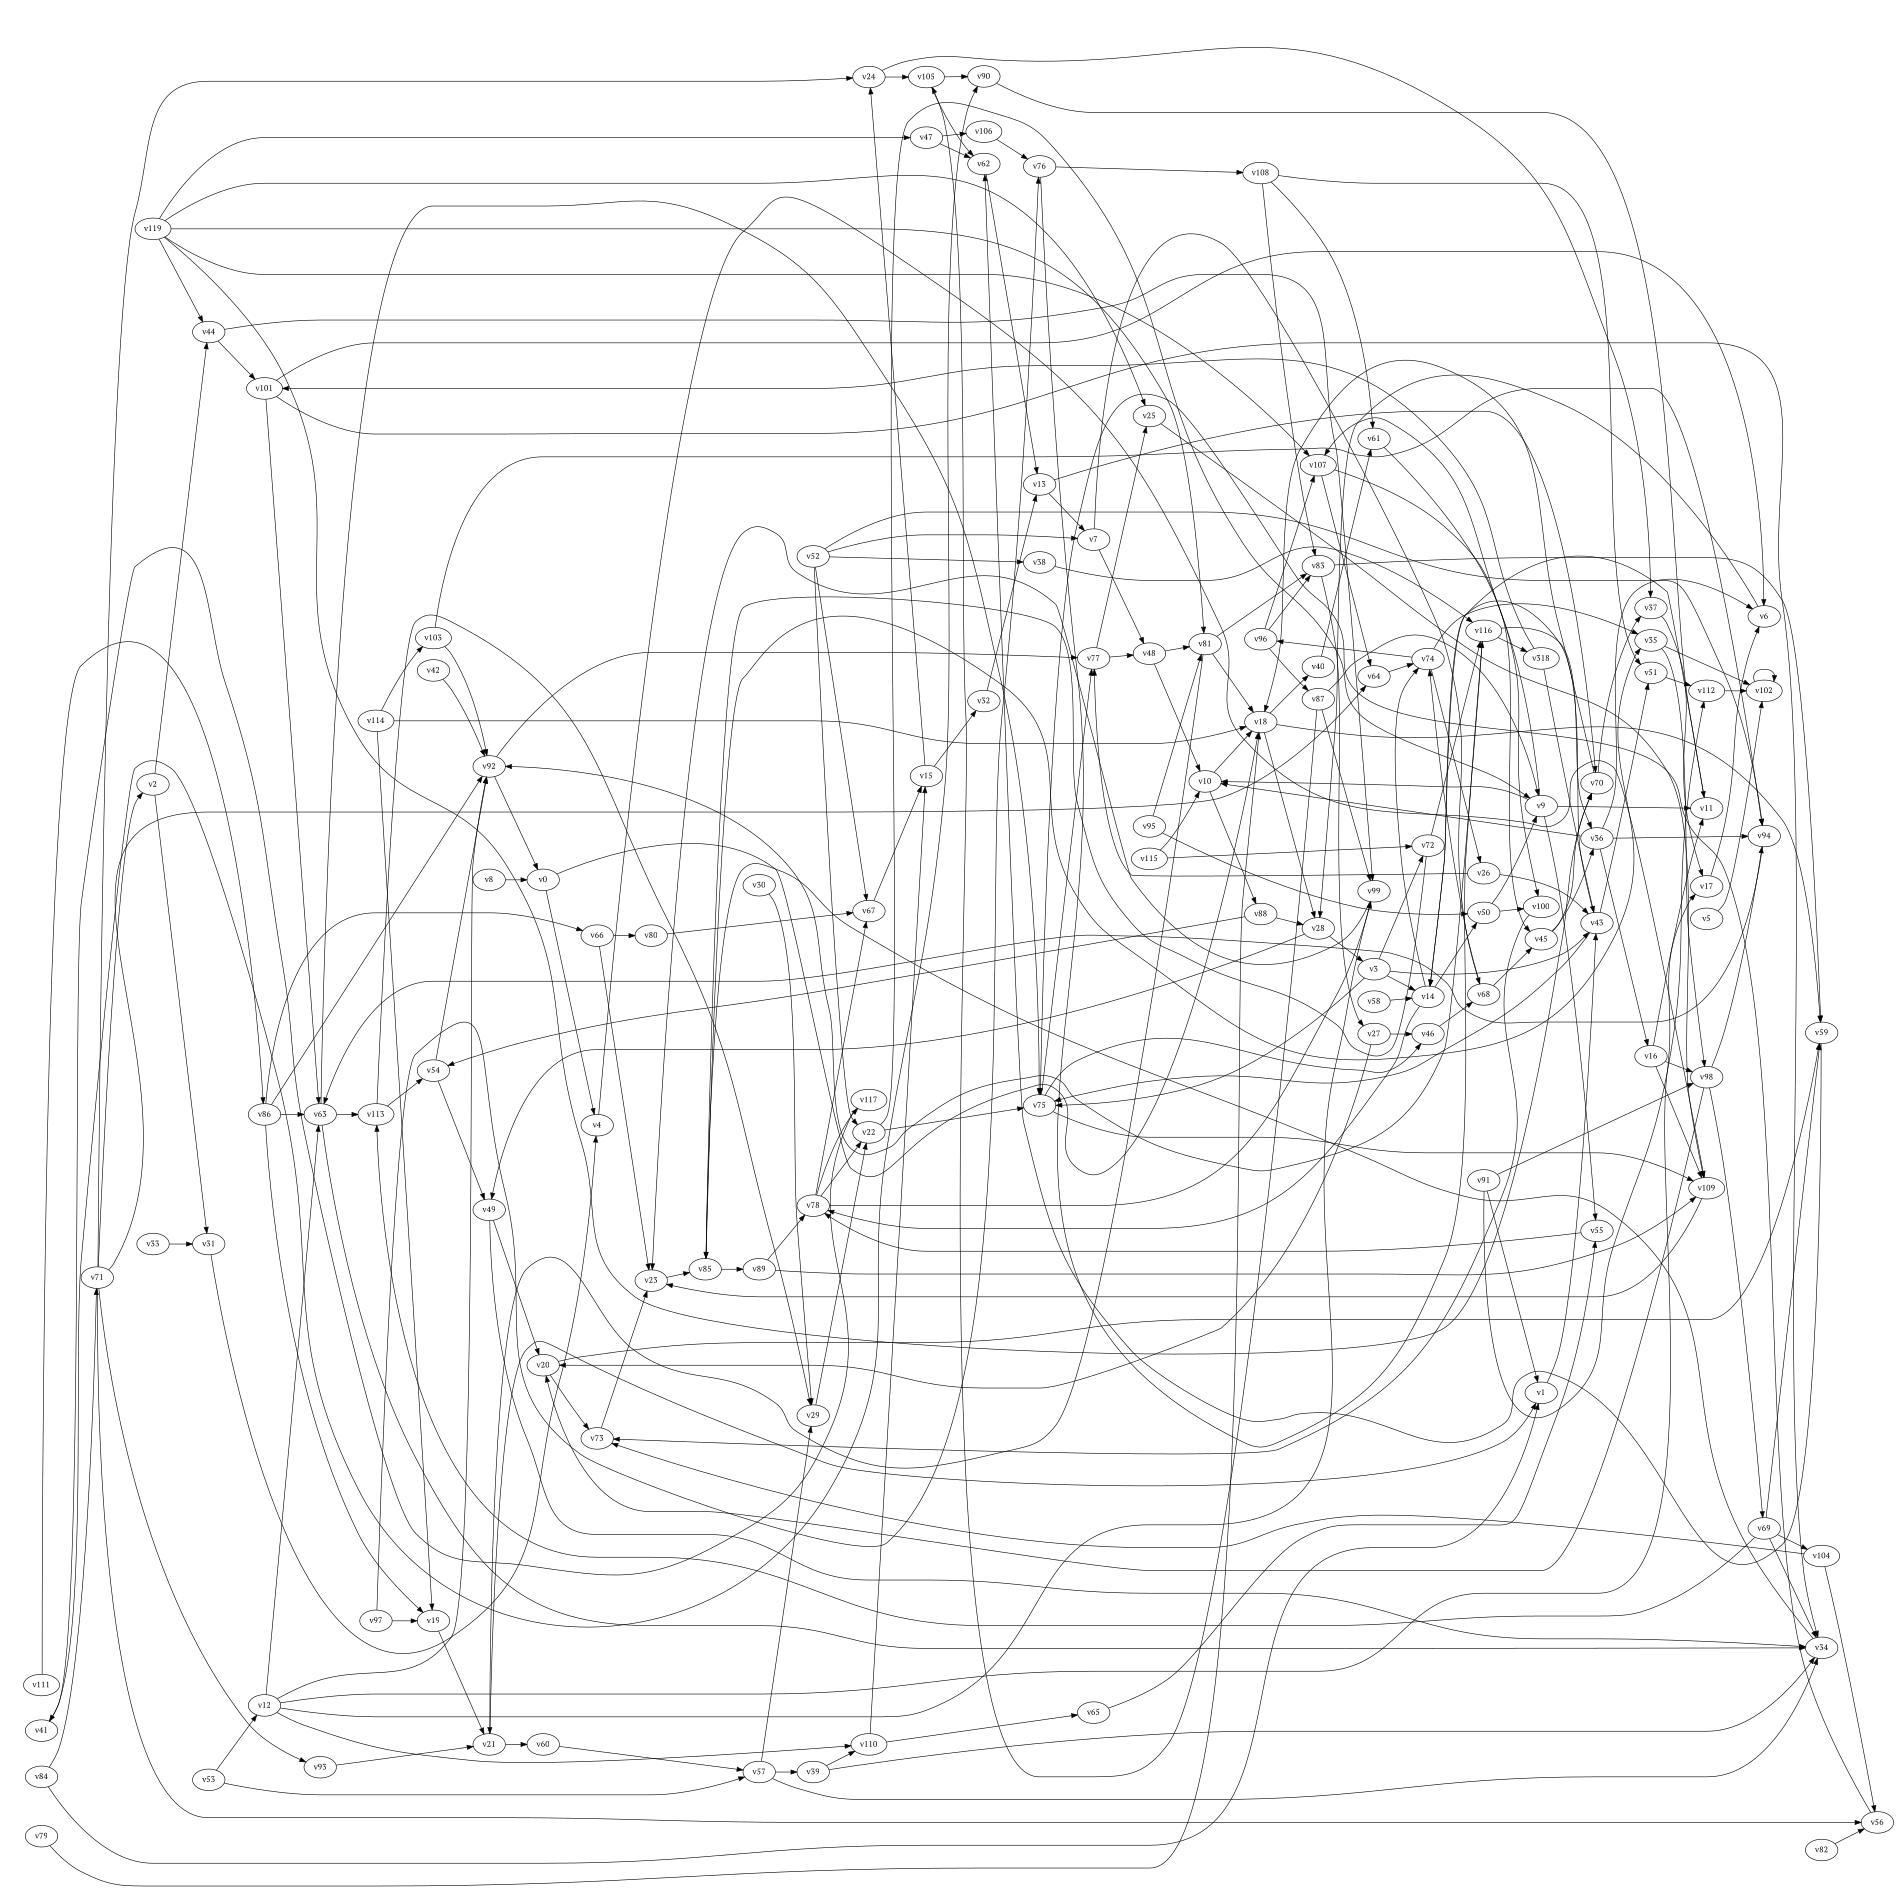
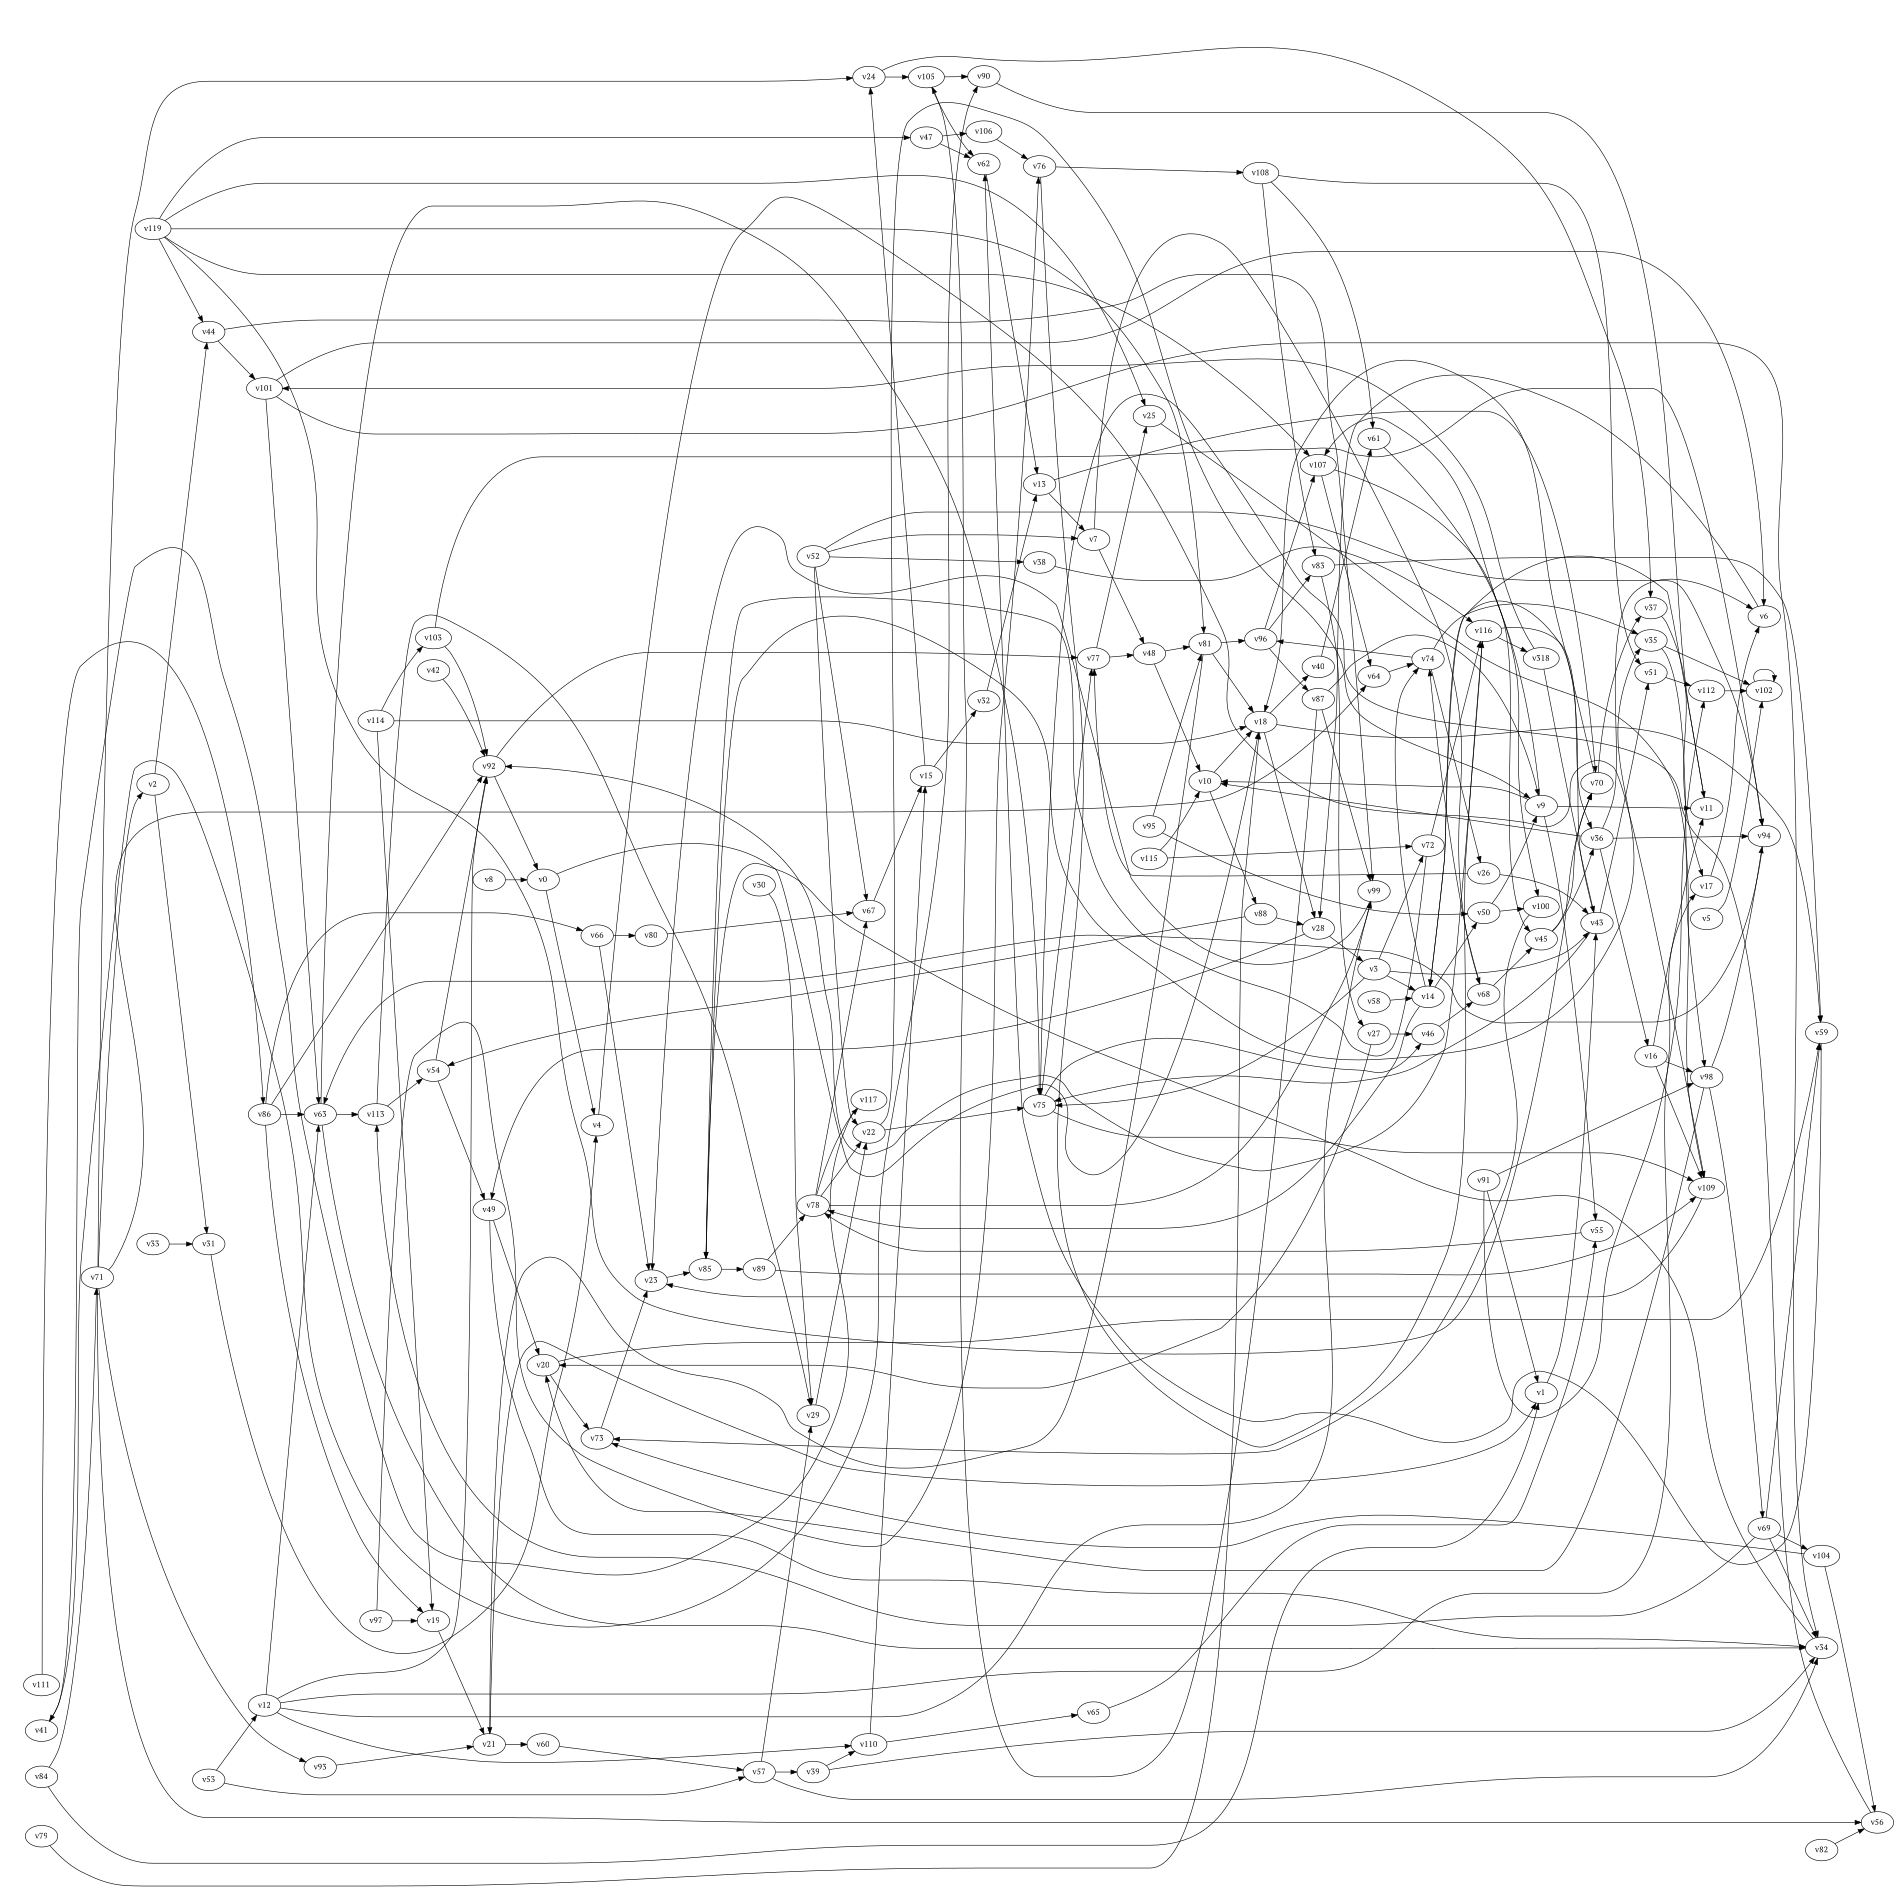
edge "v81" -> "v83": now "v81" -> "v96"
